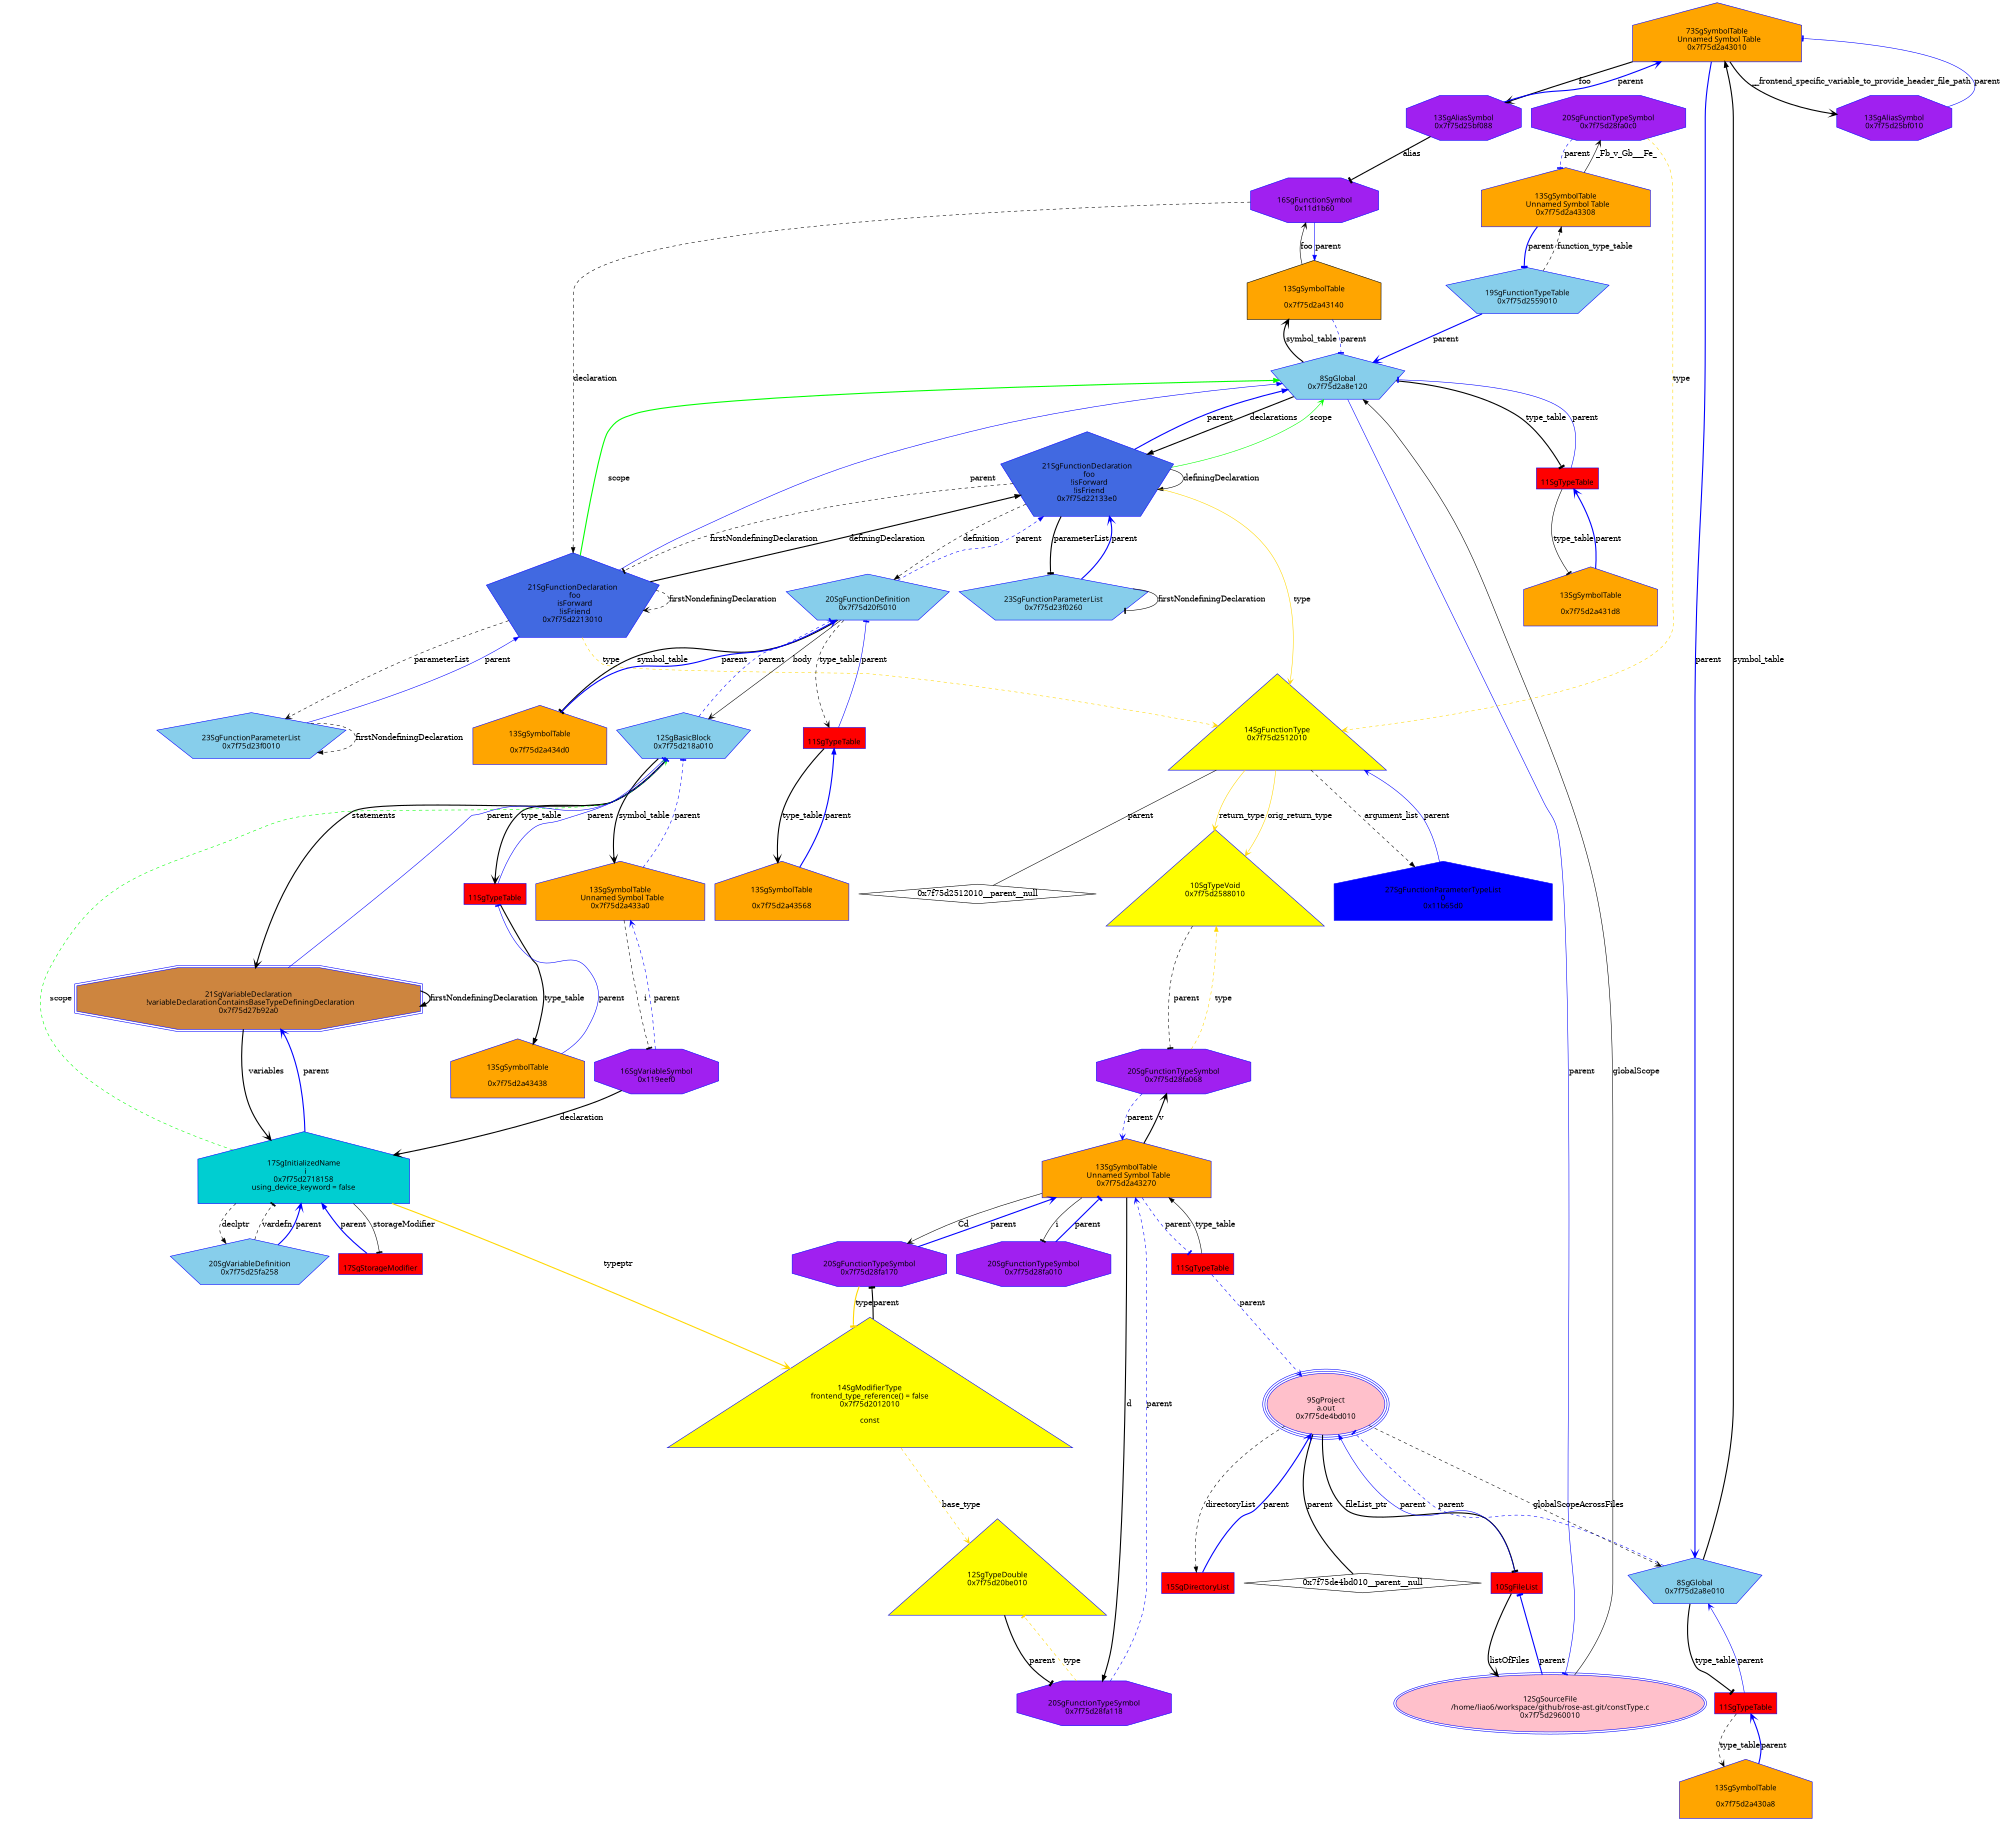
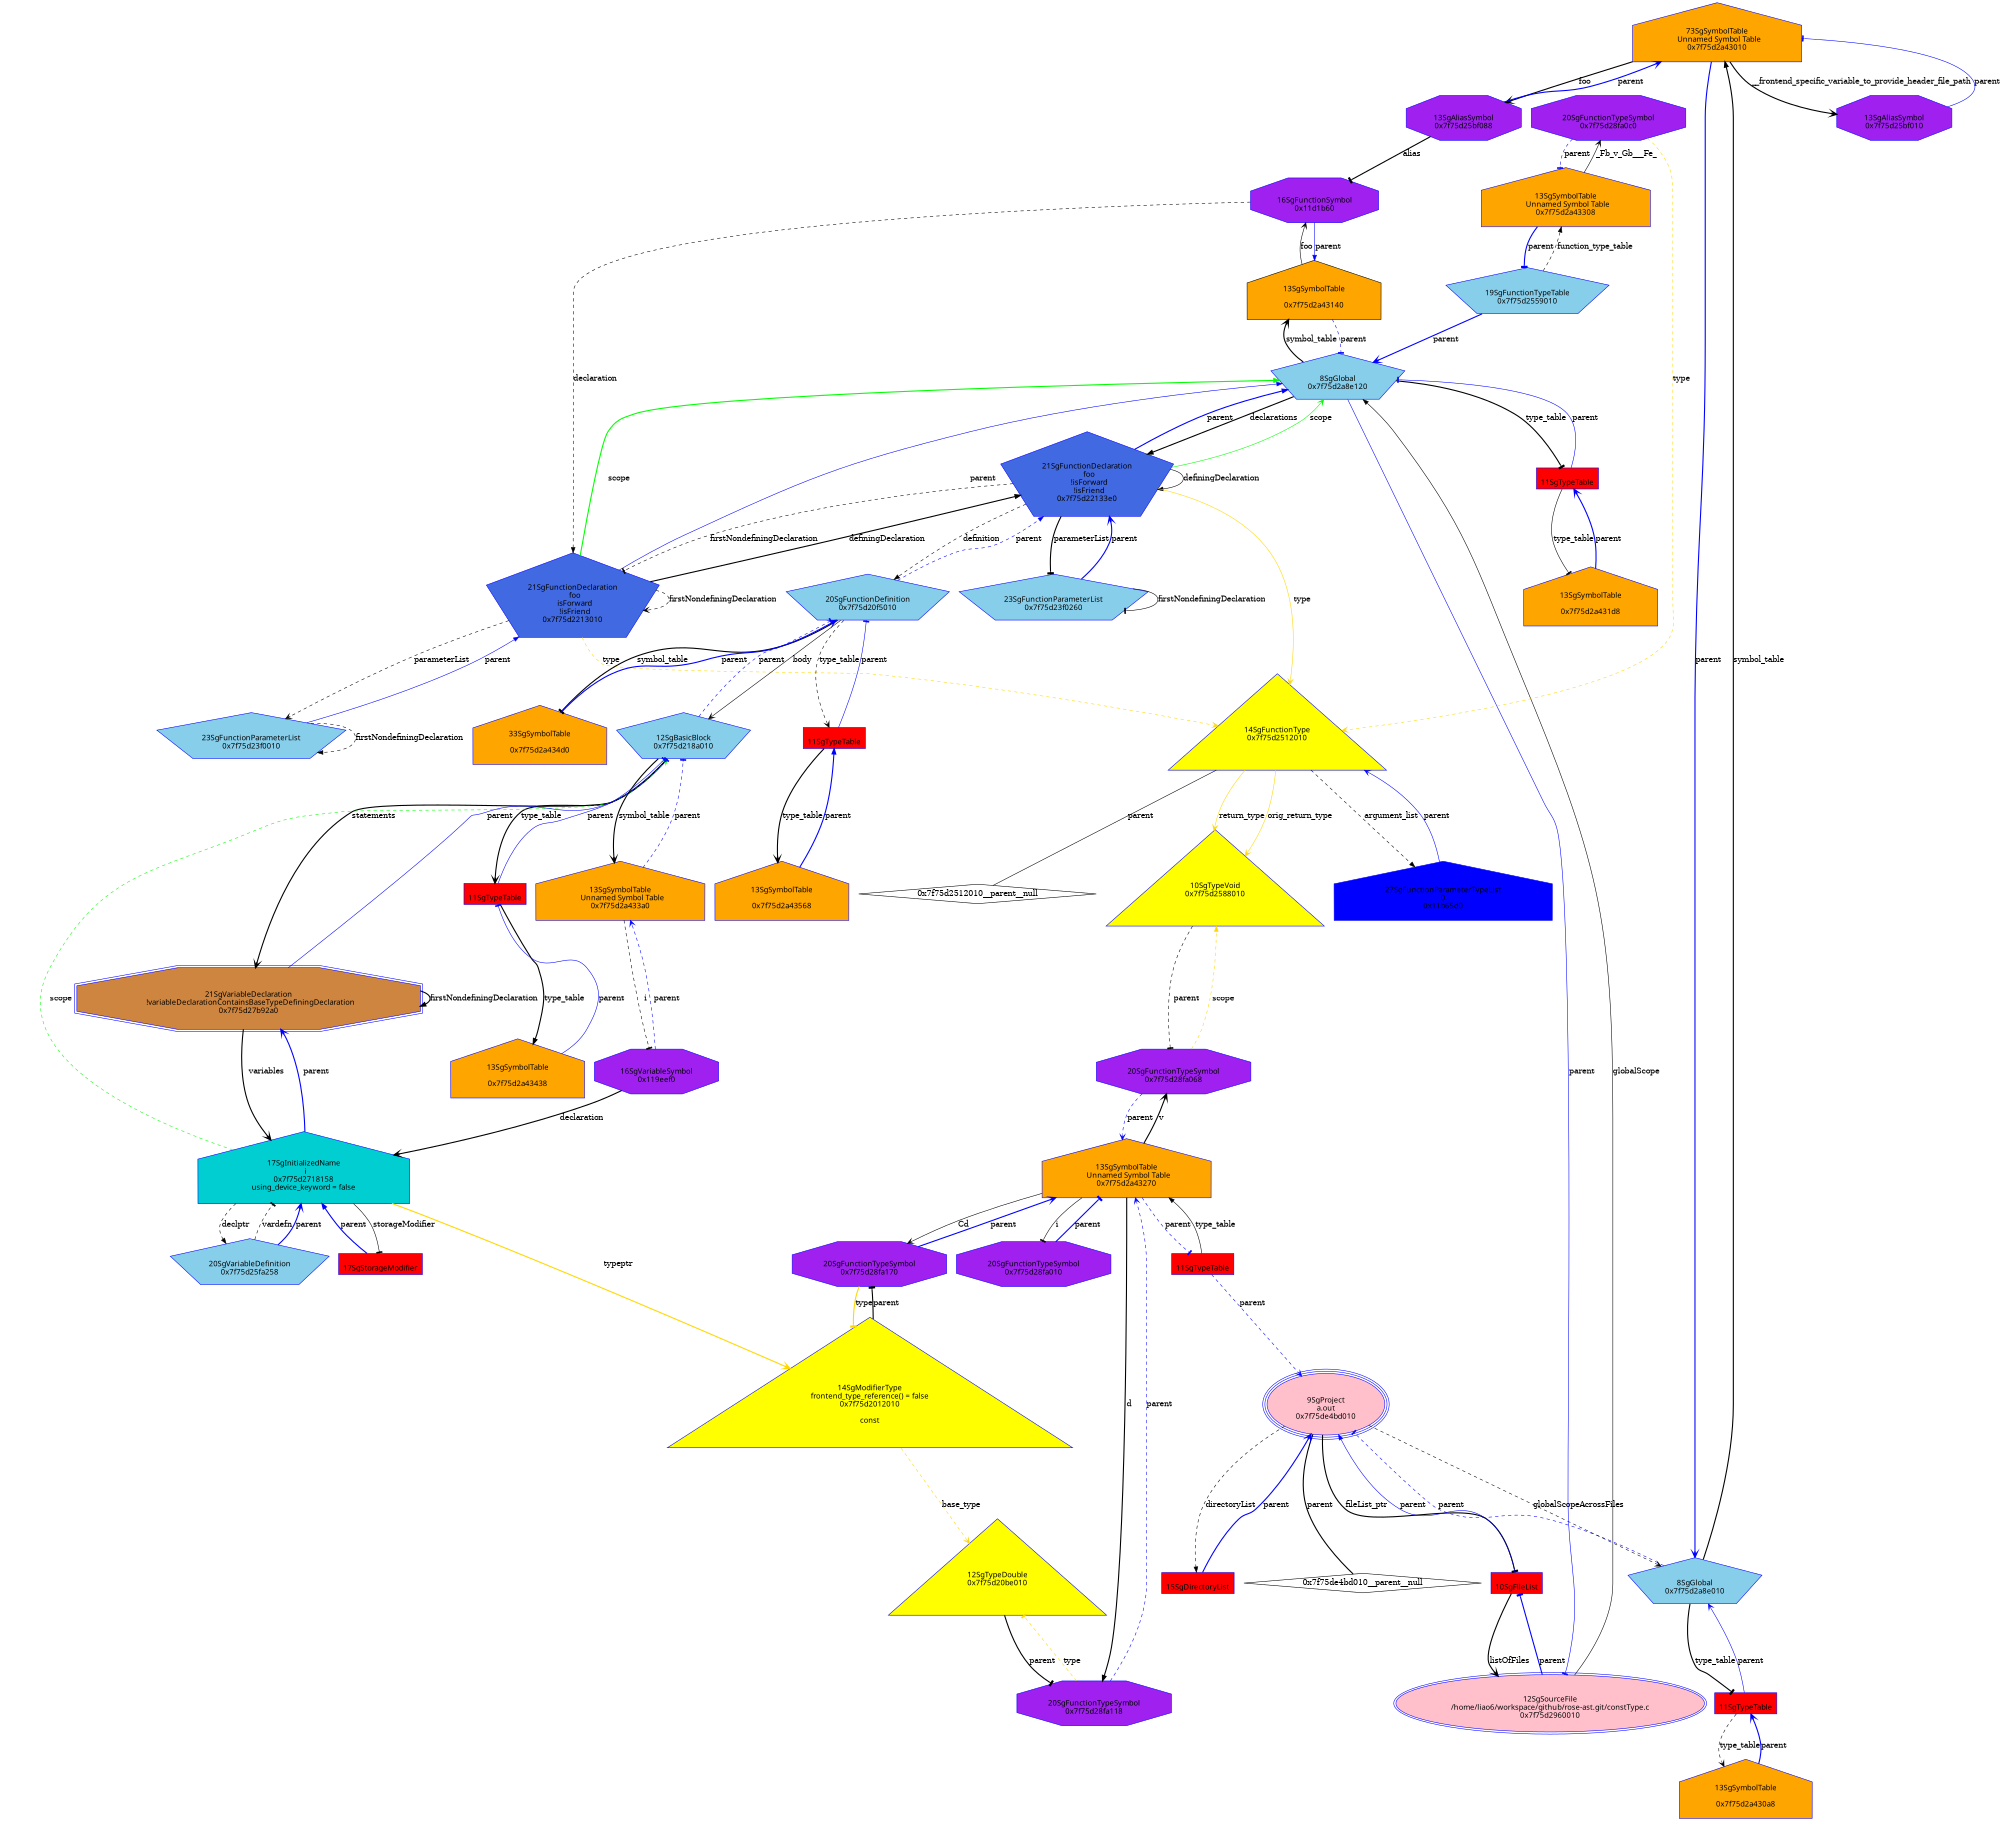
node "13SgSymbolTable 0x7f75d2a434d0": label "13SgSymbolTable 0x7f75d2a434d0" -> "33SgSymbolTable 0x7f75d2a434d0"
edge "20SgFunctionTypeSymbol 0x7f75d28fa068" -> "10SgTypeVoid 0x7f75d2588010": label "type" -> "scope"
